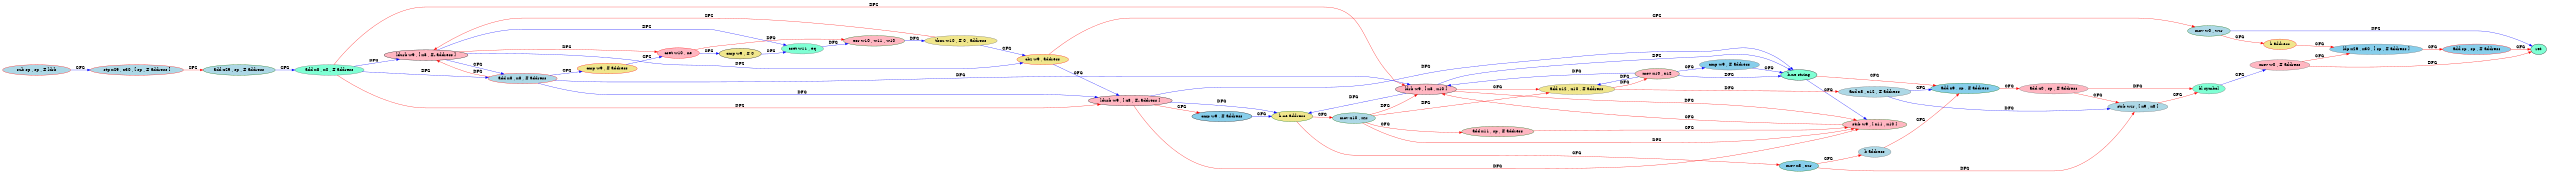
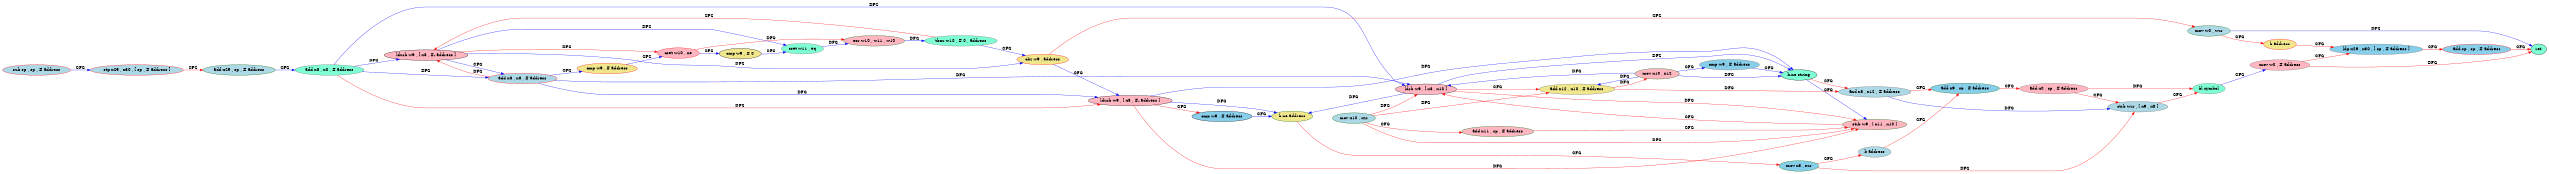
edge "add x8 , x0 , # address" -> "ldrb w9 , [ x8 , x10 ]": color red -> blue
node "tbnz w10 , # 0 , address": fillcolor khaki -> aquamarine
node "sub sp , sp , # ldrb": label "sub sp , sp , # ldrb" -> "sub sp , sp , # address"
edge "b.ne string" -> "add x9 , sp , # address": now "b.ne string" -> "and x8 , x12 , # address"
edge "and x8 , x12 , # address" -> "add x9 , sp , # address": color blue -> red
edge "b.ne address" -> "mov x10 , xzr": removed, label "CFG"
